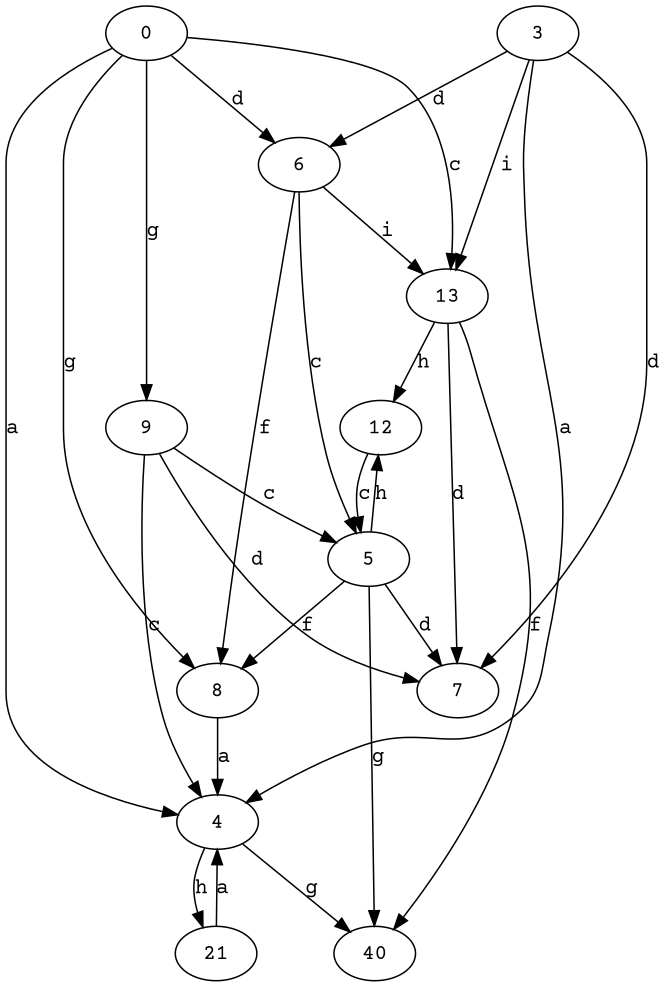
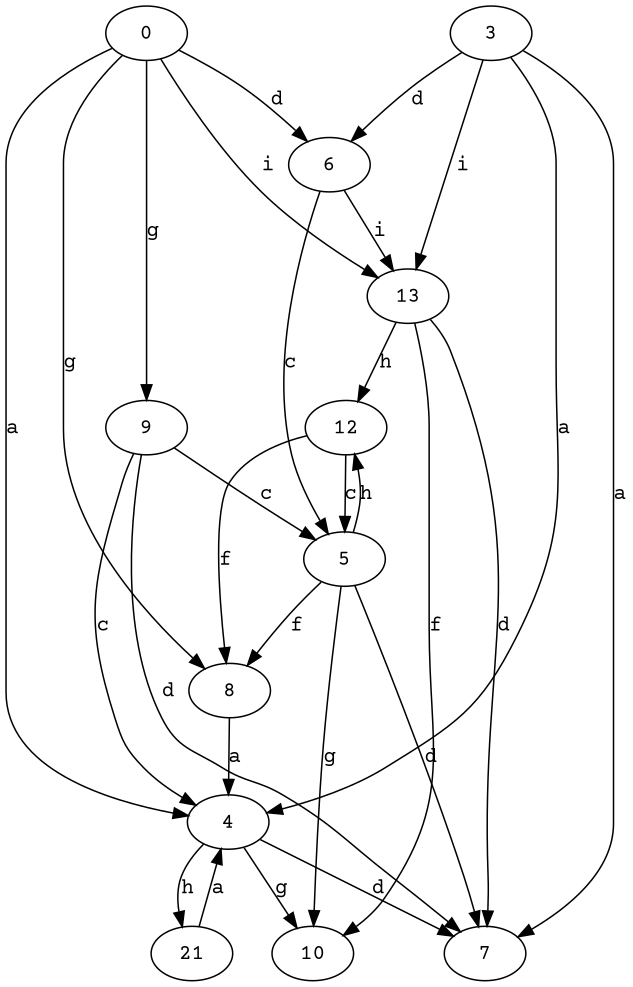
edge "0" -> "13": label "c" -> "i"
edge "3" -> "7": label "d" -> "a"
edge "6" -> "8": now "12" -> "8"
edge "4" -> "7": added, label "d"
node "40": label "40" -> "10"
